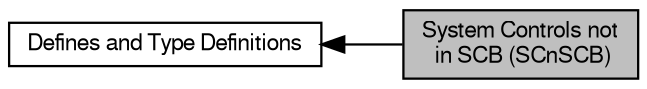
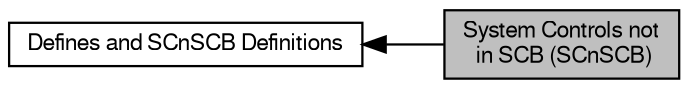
node "Defines and Type Definitions": label "Defines and Type Definitions" -> "Defines and SCnSCB Definitions"
